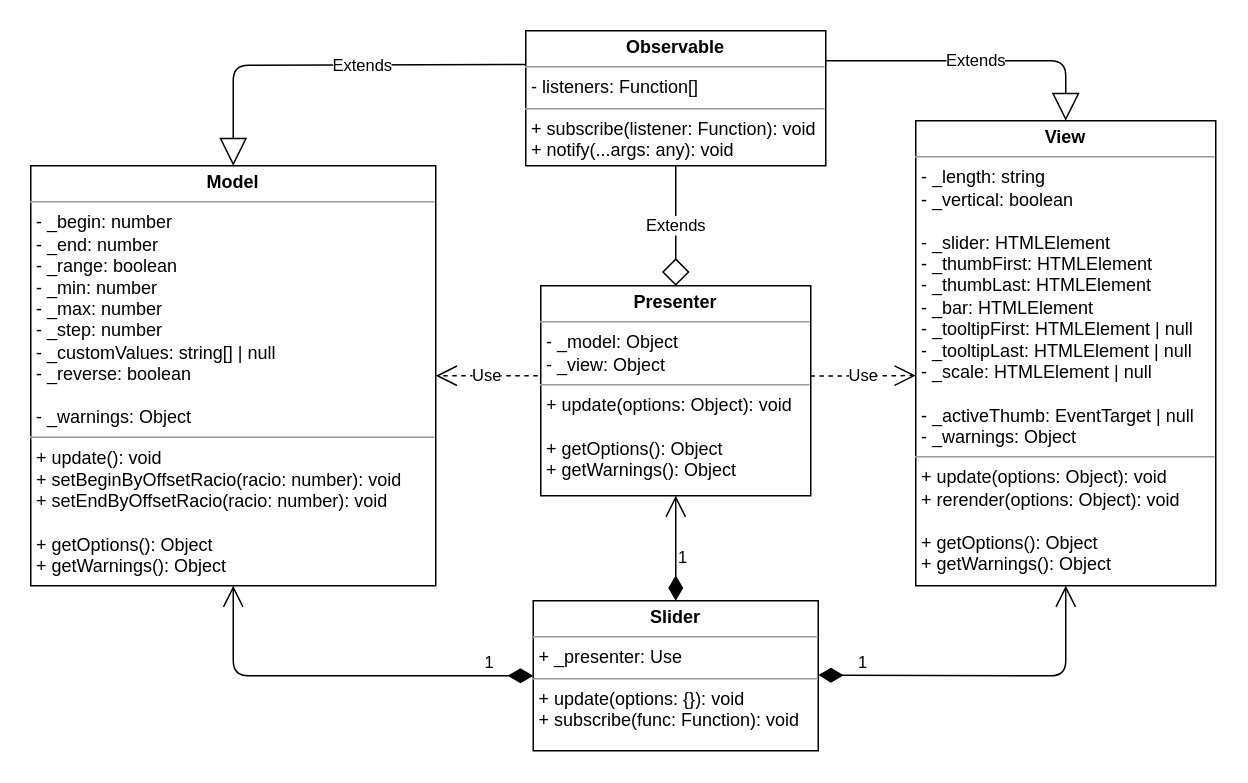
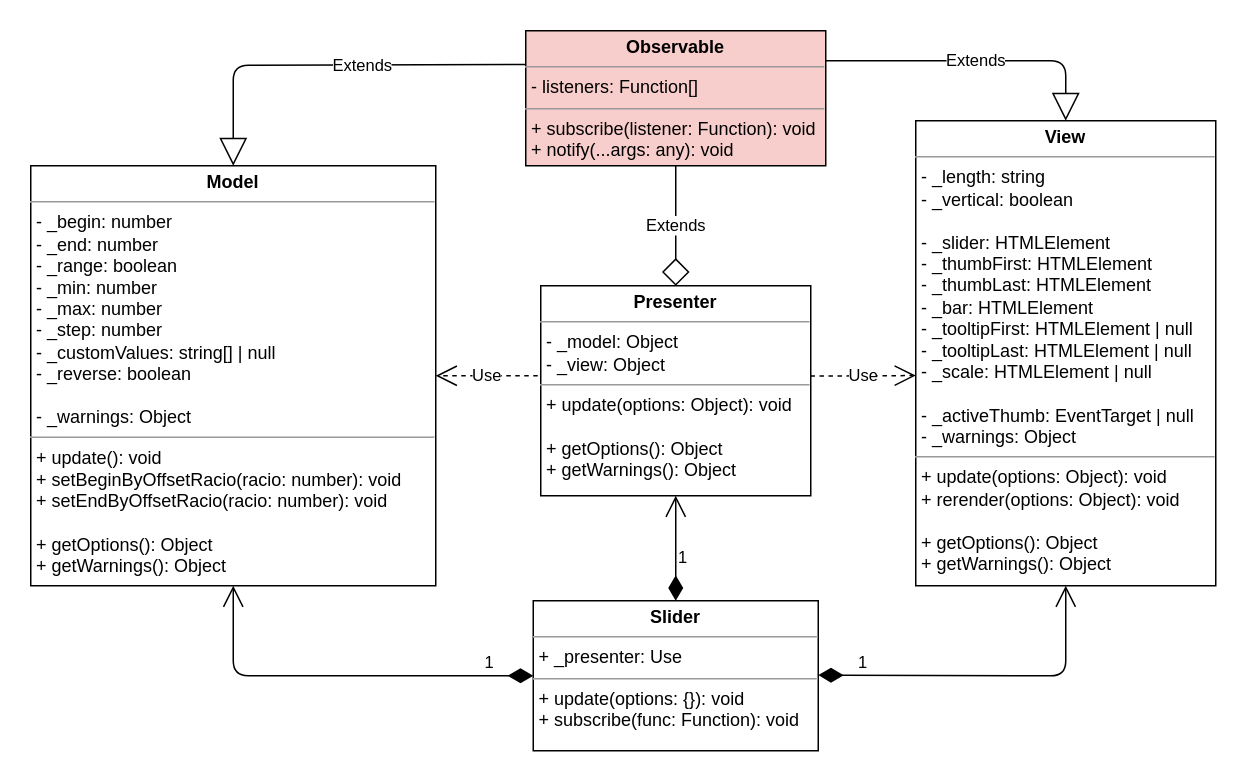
node "Observable - listeners: Function[] + subscribe(listener: Function): void + notify(...args: any): void": fillcolor #ffffff -> #f8cecc
